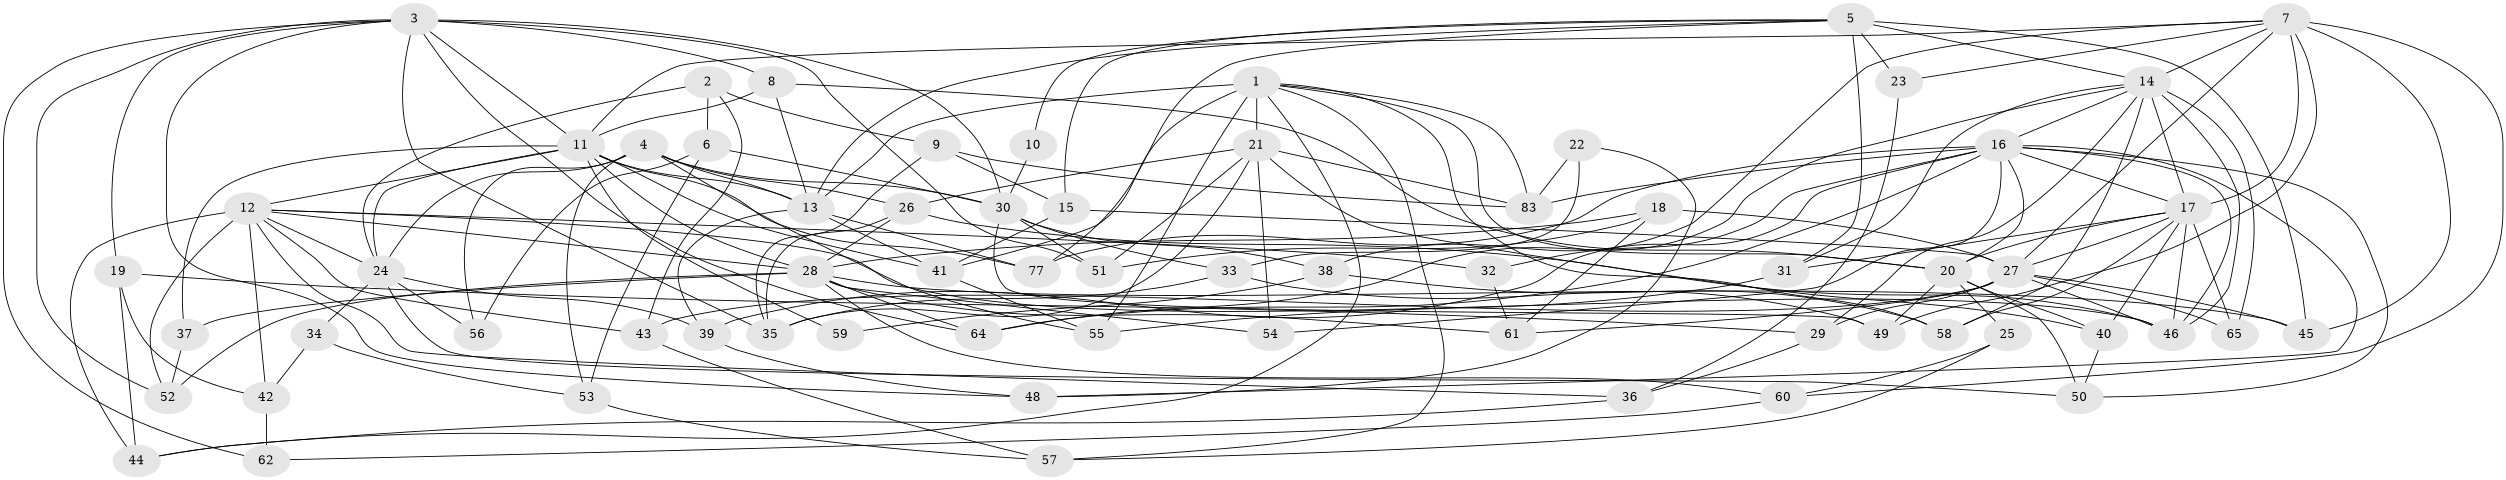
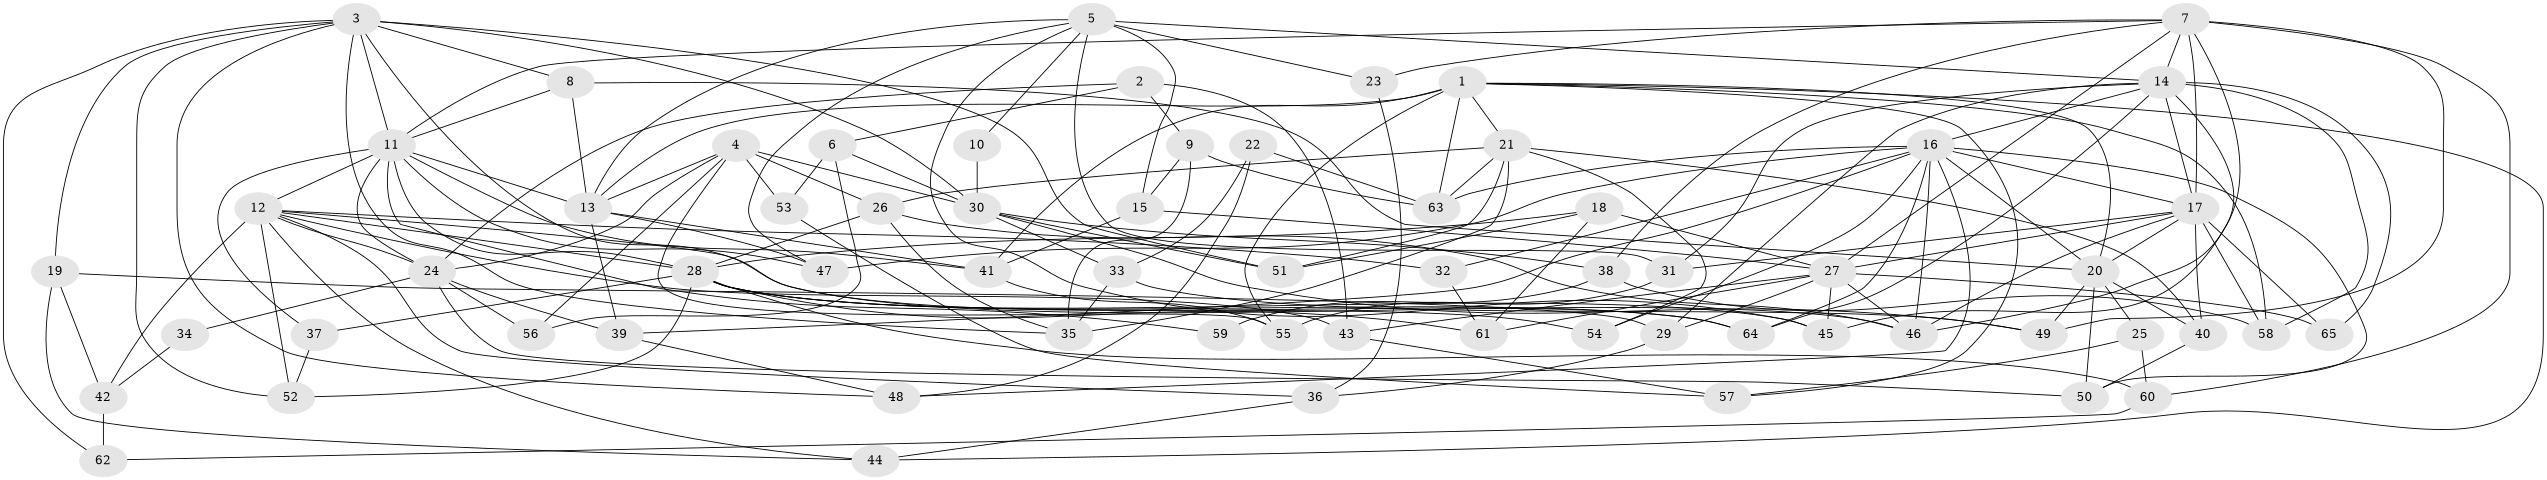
node "83": label "83" -> "63"
node "77": label "77" -> "47"
edge "34" -- "53": removed
